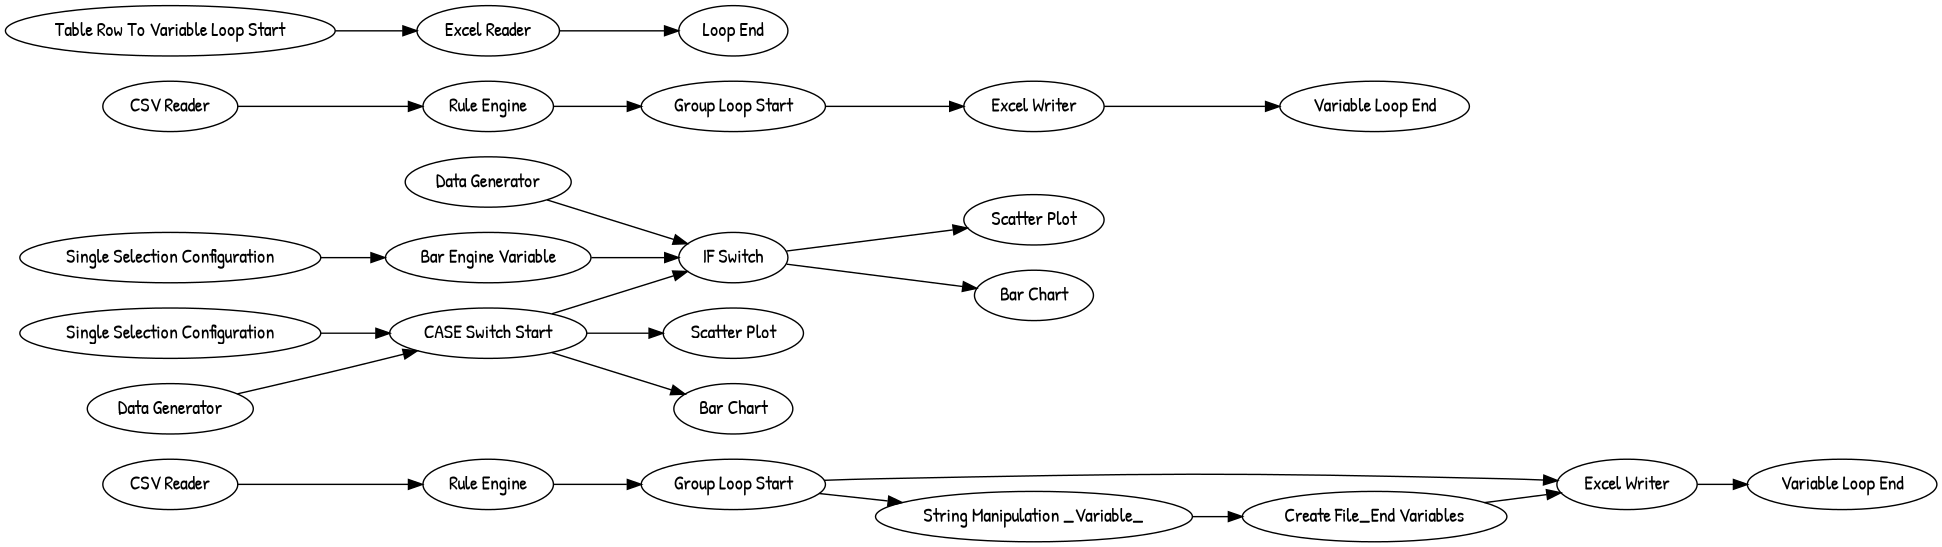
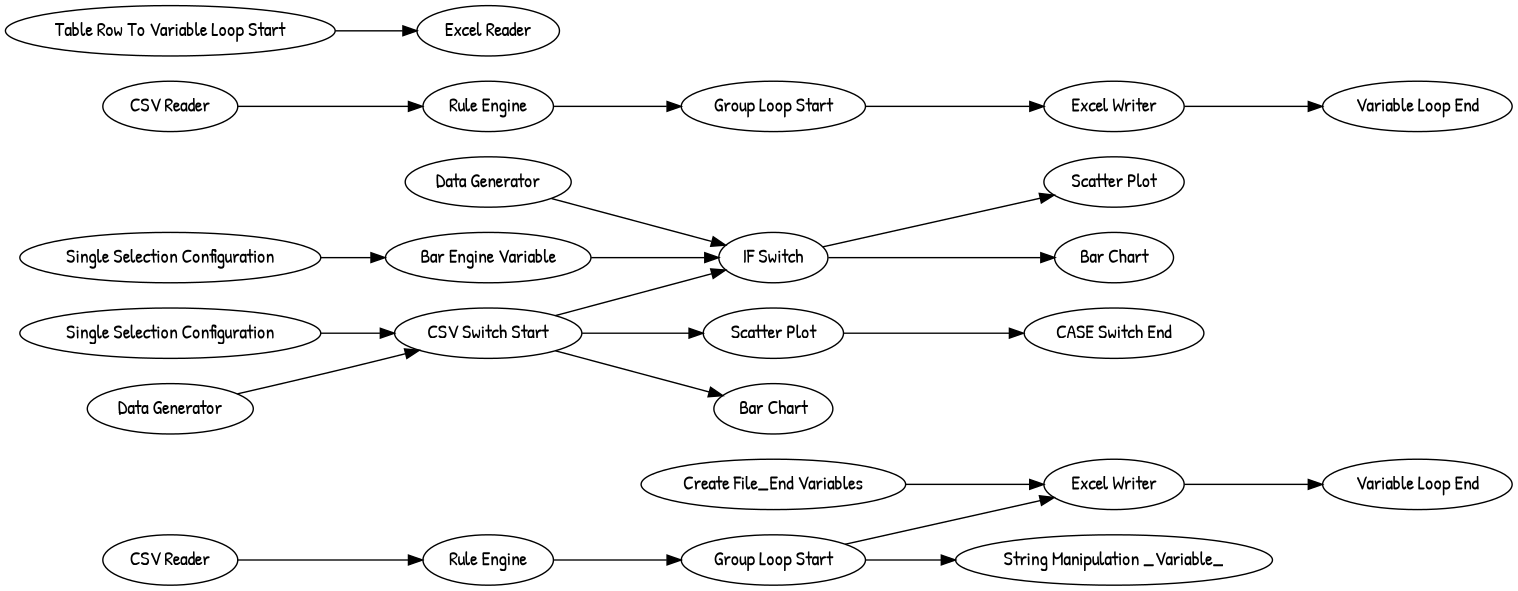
node "Loop End": removed
node "CASE Switch Start": label "CASE Switch Start" -> "CSV Switch Start"
node "CASE Switch End": added
edge "String Manipulation _Variable_" -> "Create File_End Variables": removed
